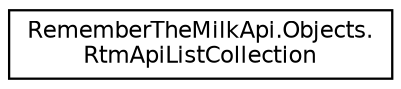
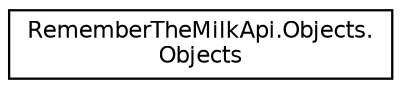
node "RememberTheMilkApi.Objects. RtmApiListCollection": label "RememberTheMilkApi.Objects. RtmApiListCollection" -> "RememberTheMilkApi.Objects. Objects"
